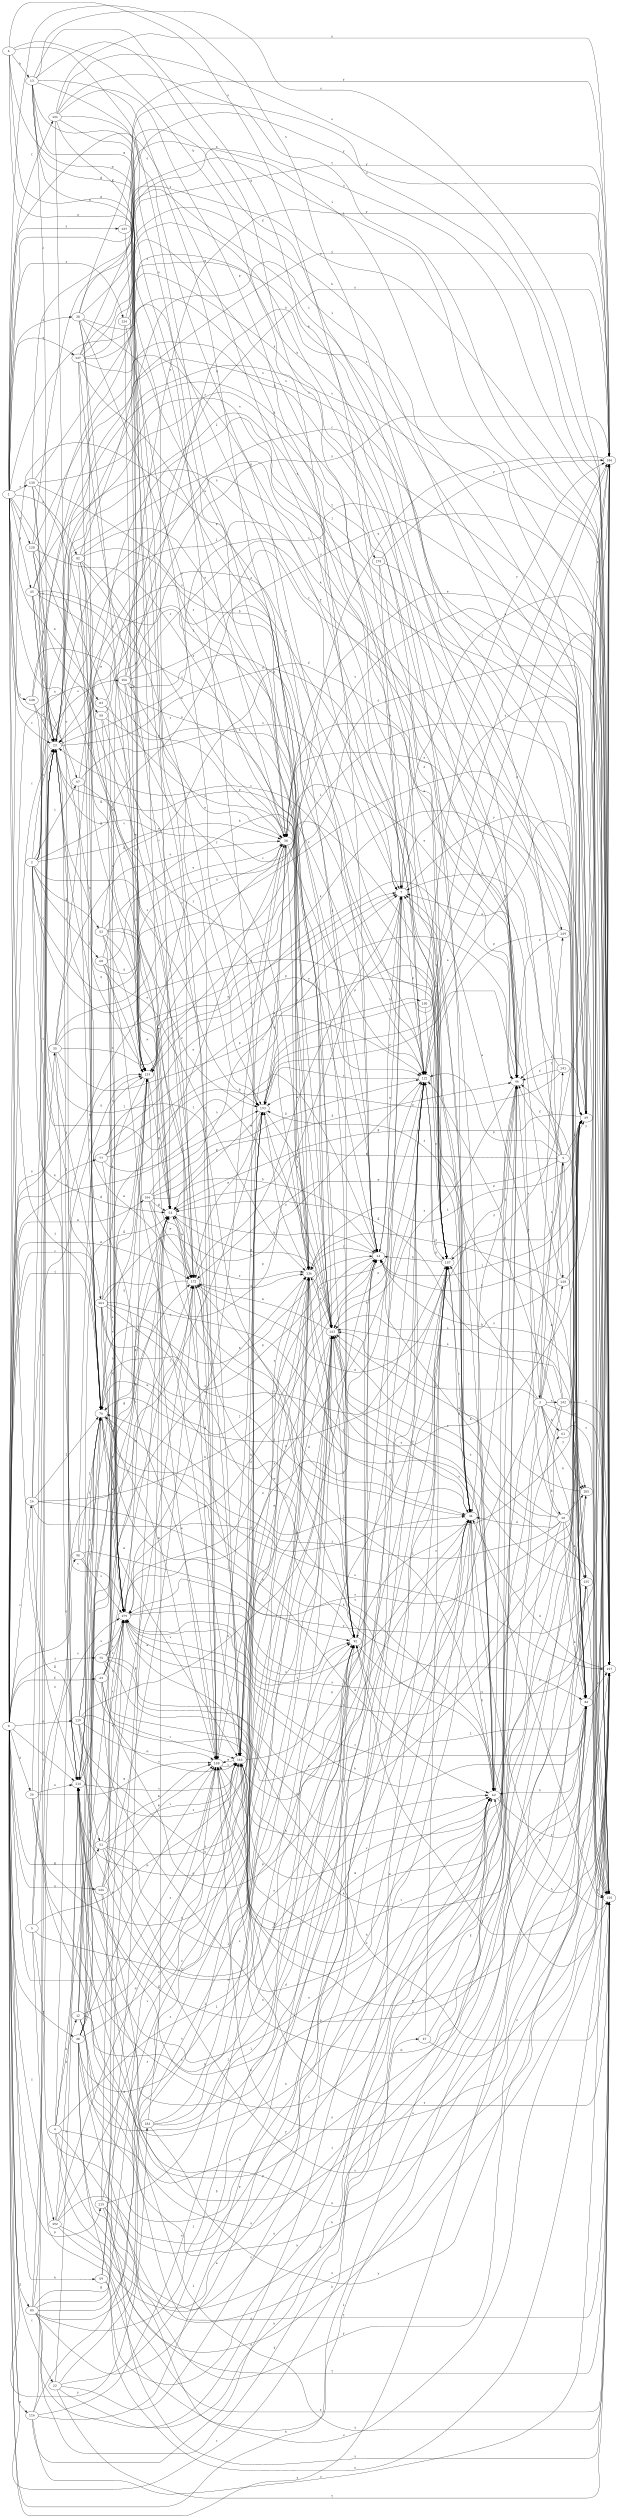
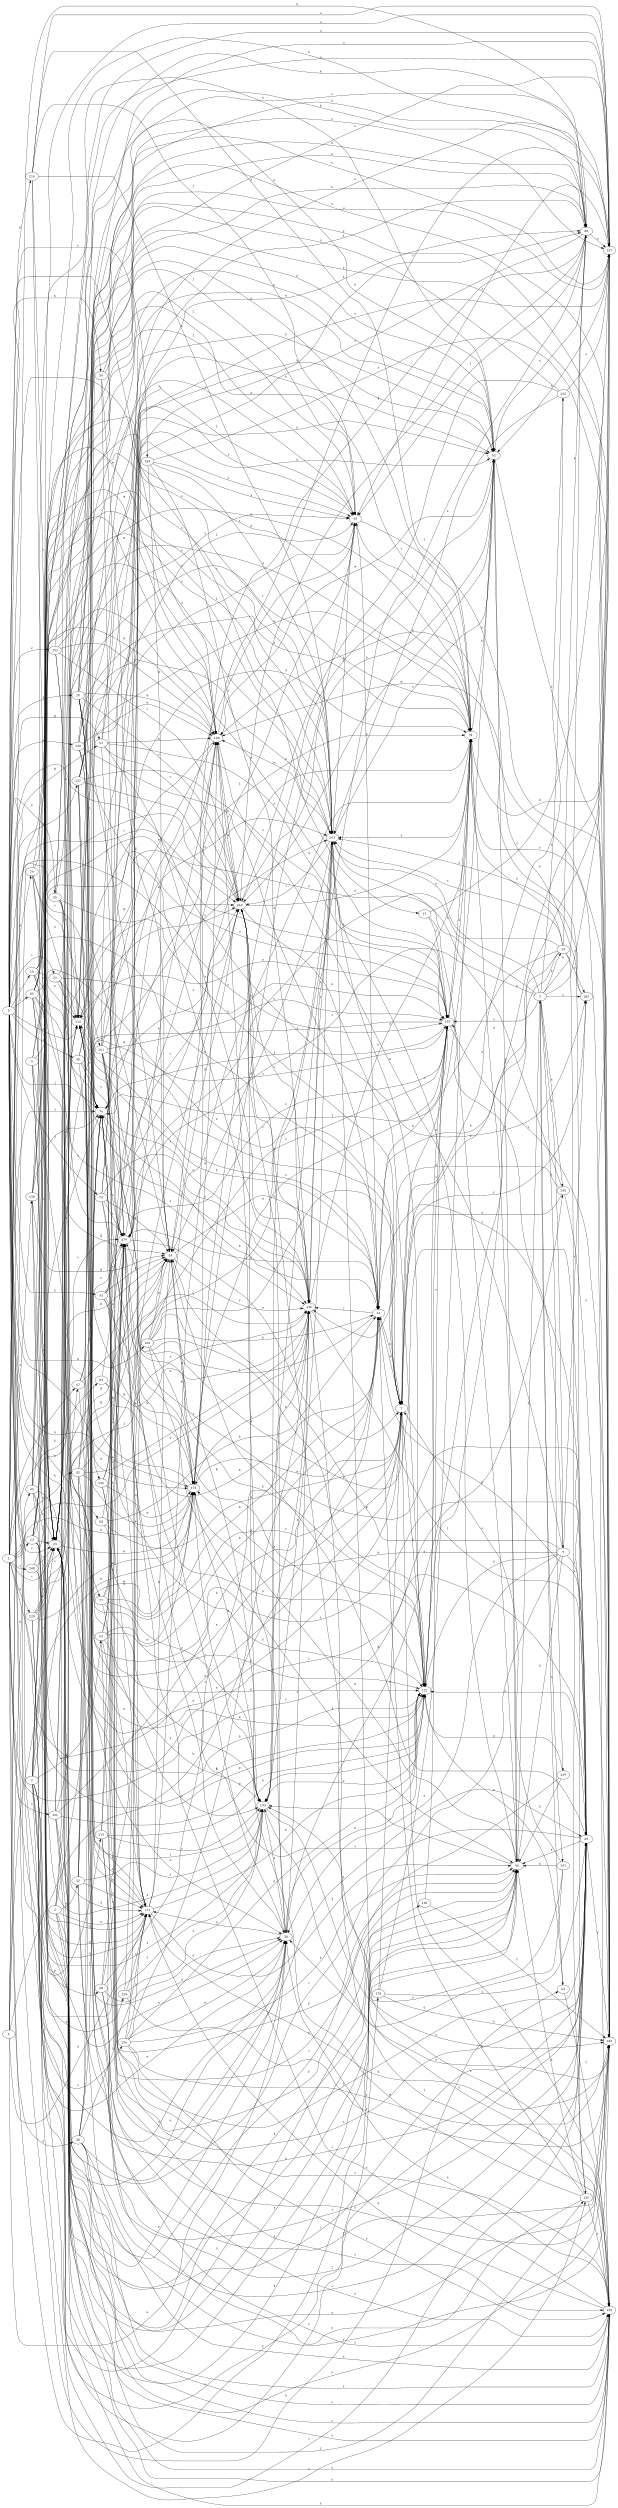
node "137": removed
edge "2" -> "149": removed, label "t"
